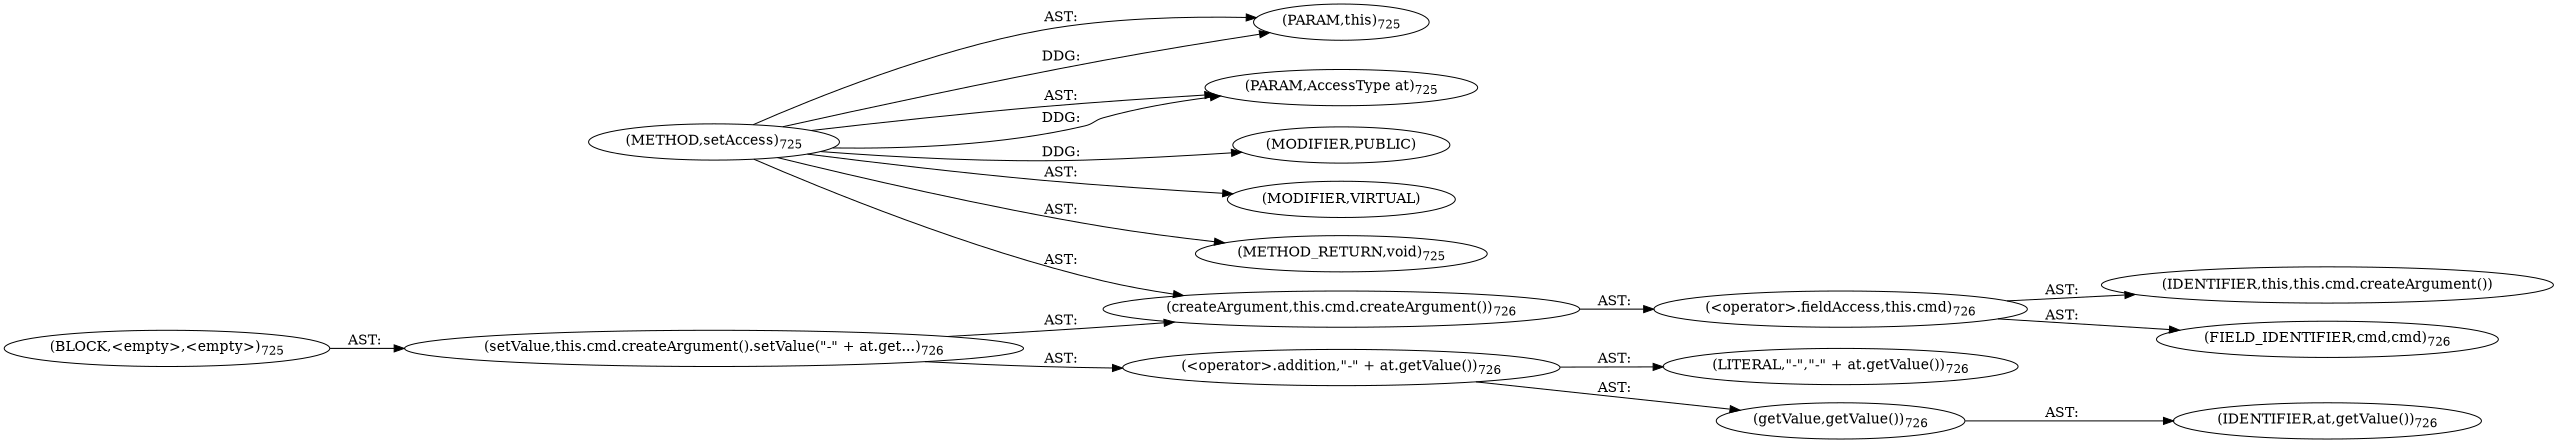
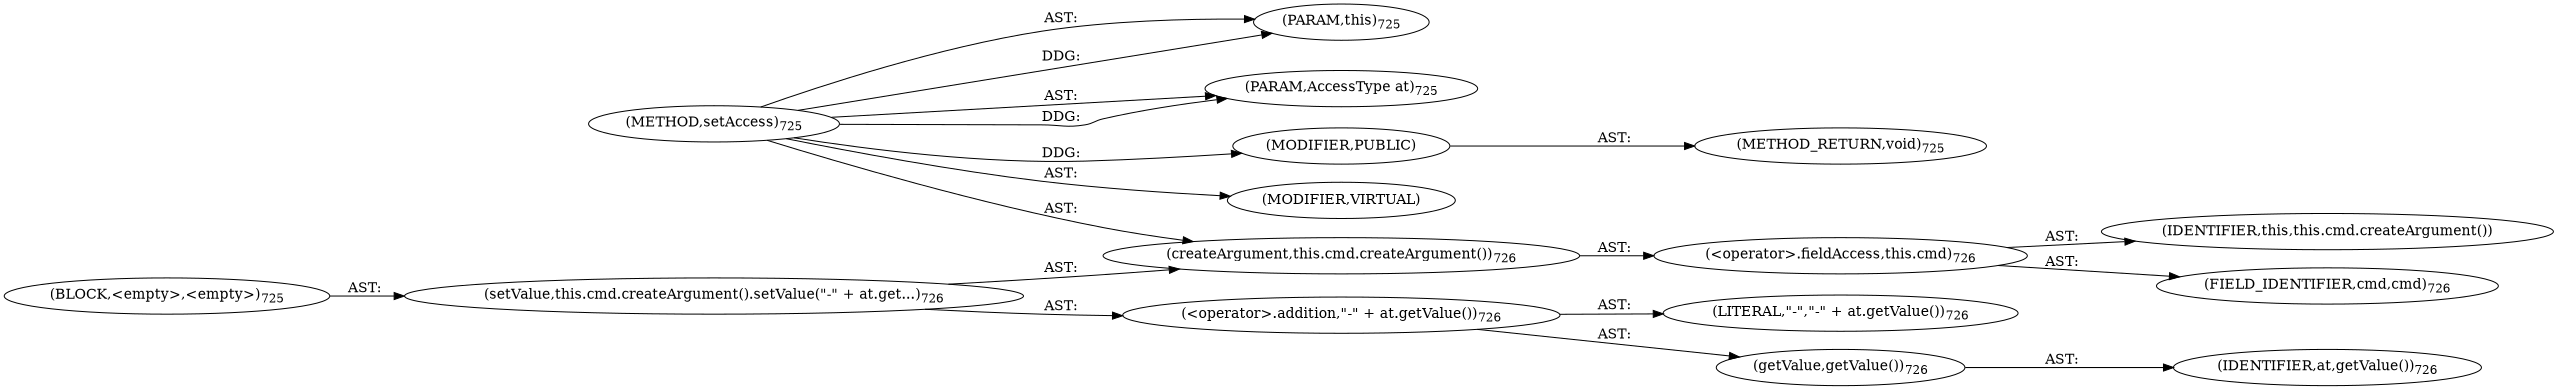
edge "(METHOD,setAccess)" -> "(METHOD_RETURN,void)": now "(MODIFIER,PUBLIC)" -> "(METHOD_RETURN,void)"
